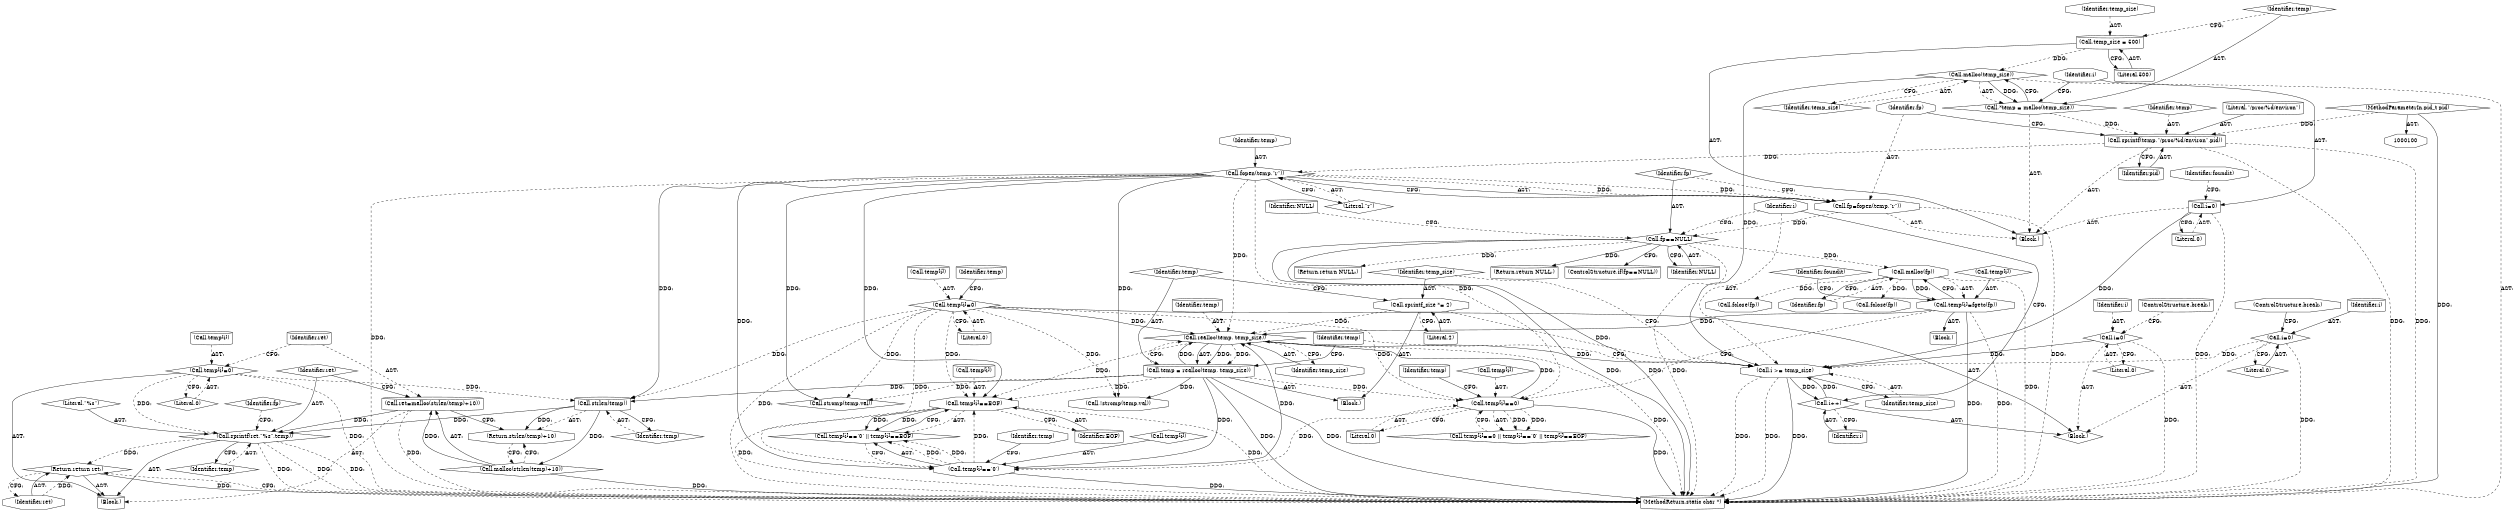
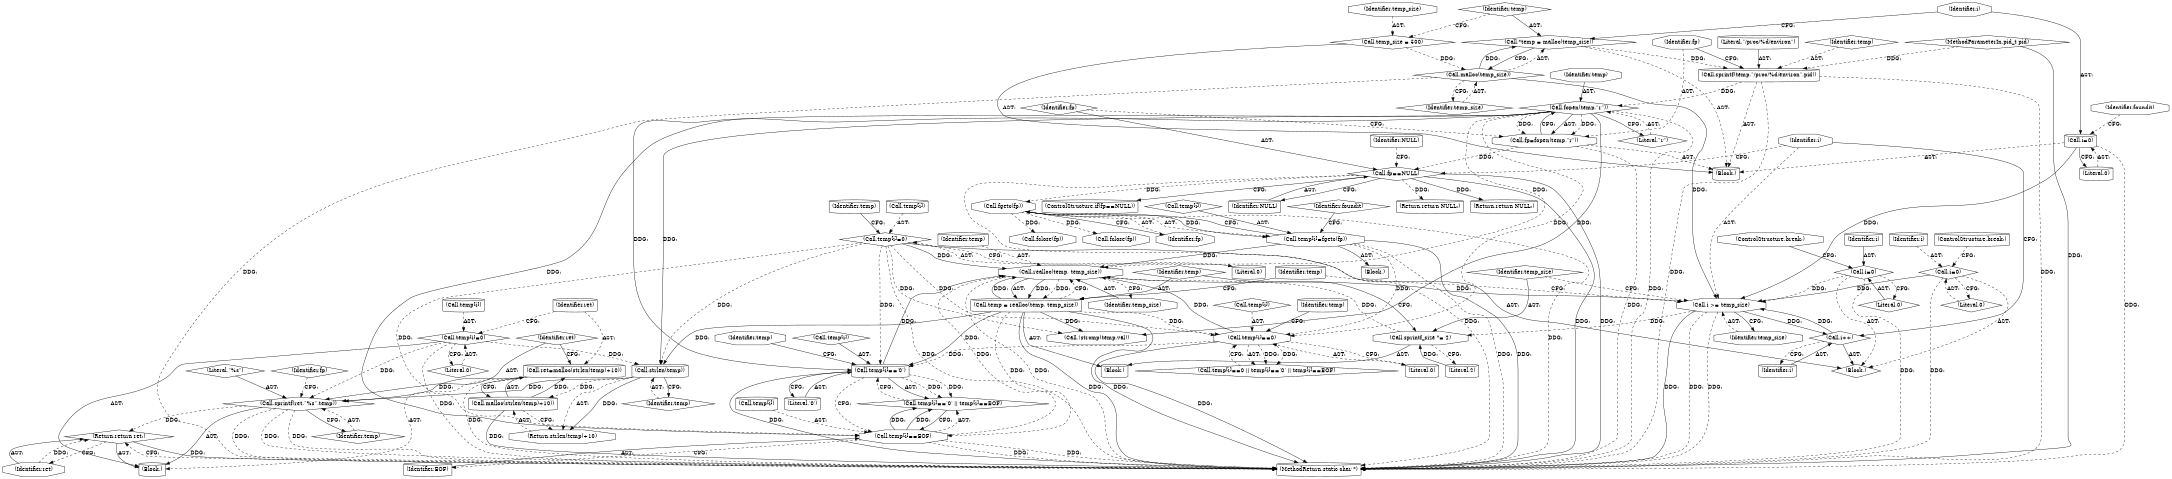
node "(Call,temp_size = 500)": shape cylinder -> diamond
node "(Literal,500)": removed
node "1000100": removed
node "(Identifier,pid)": removed
node "(Call,malloc(fp))": label "(Call,malloc(fp))" -> "(Call,fgetc(fp))"
edge "(Call,malloc(temp_size))" -> "(MethodReturn,static char *)": label "AST: " -> "DDG: "
edge "(Literal,2)" -> "(Call,sprintf_size *= 2)": label "AST: " -> "DDG: "
node "(Call,realloc(temp, temp_size))": shape diamond -> octagon
edge "(Call,sprintf_size *= 2)" -> "(Call,i >= temp_size)": reversed
edge "(Call,temp[i]=fgetc(fp))" -> "(Call,temp[i]==0)": label "CFG: " -> "DDG: "
edge "(Call,realloc(temp, temp_size))" -> "(Call,temp[i]==EOF)": reversed
node "(Literal,'0')": added
node "(Call,strcmp(temp,val))": removed
edge "(Call,ret=malloc(strlen(temp)+10))" -> "(Return,strlen(temp)+10)": now "(Call,ret=malloc(strlen(temp)+10))" -> "(Call,malloc(strlen(temp)+10))"
edge "(Call,temp[i]=='0')" -> "(Call,temp[i]==EOF)": label "DDG: " -> "CFG: "
edge "(Call,strlen(temp))" -> "(Call,malloc(strlen(temp)+10))": style solid -> dashed
edge "(Return,strlen(temp)+10)" -> "(Call,malloc(strlen(temp)+10))": label "CFG: " -> "AST: "
node "(Call,malloc(strlen(temp)+10))": shape diamond -> cylinder
node "(Call,temp[i]=='0')": shape octagon -> cylinder
